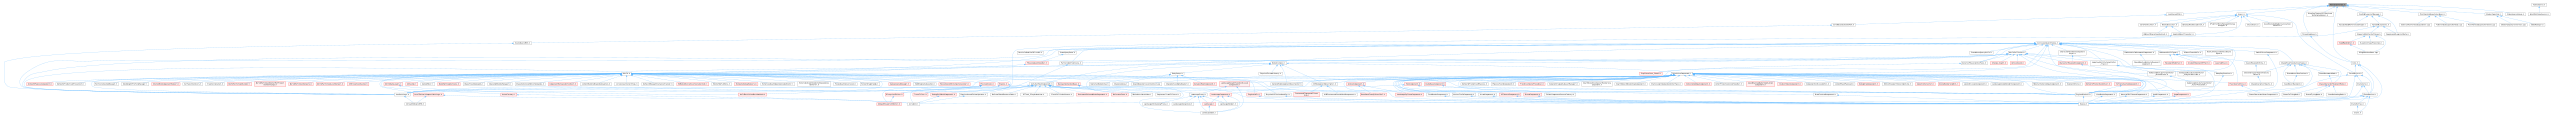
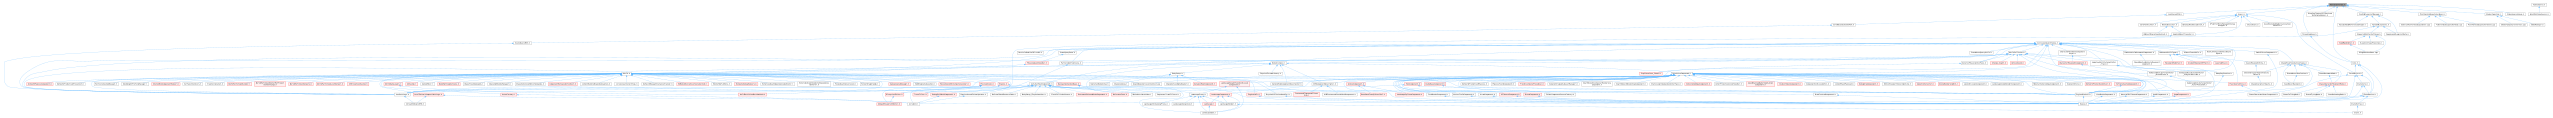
node "BTTask_PlayAnimation.h": label "BTTask_PlayAnimation.h" -> "BodySetup_PlayAnimation.h"
edge "Slate.h" -> "SlateBasics.h": now "Slate.h" -> "LandscapeRender.h"
